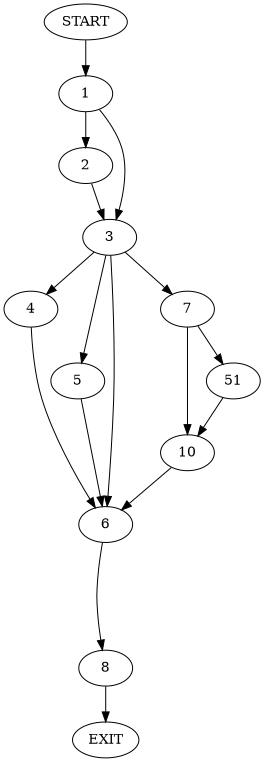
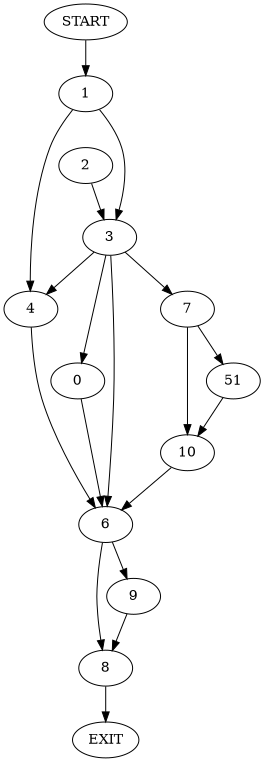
edge "1" -> "2": now "1" -> "4"
node "5": label "5" -> "0"
node "9": added
